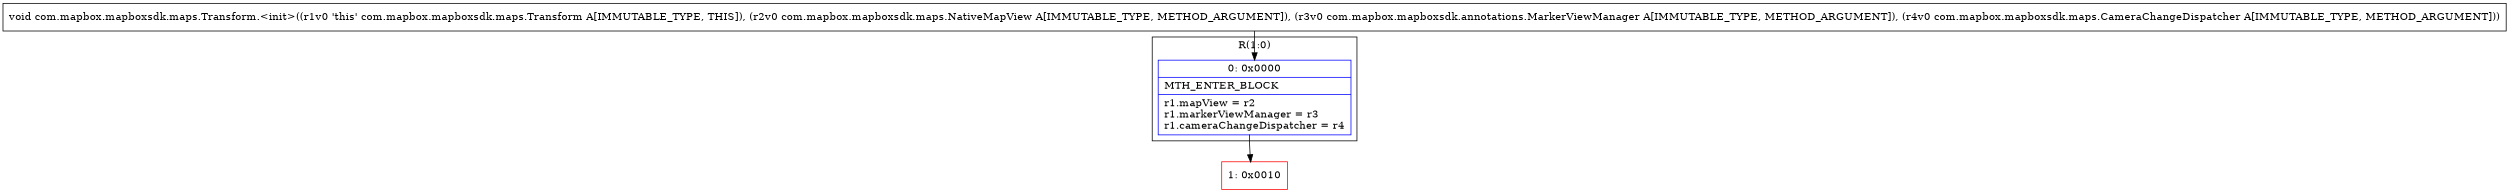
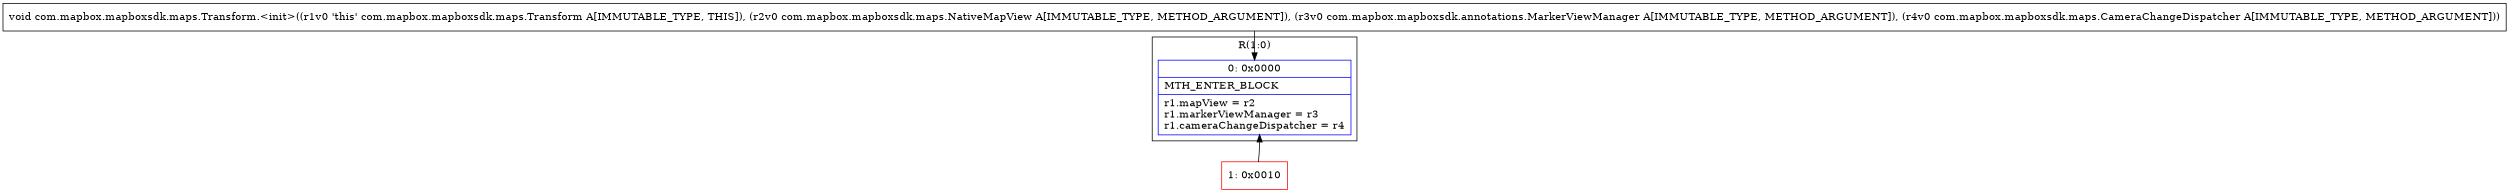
edge "0: 0x0000" -> "1: 0x0010": reversed
